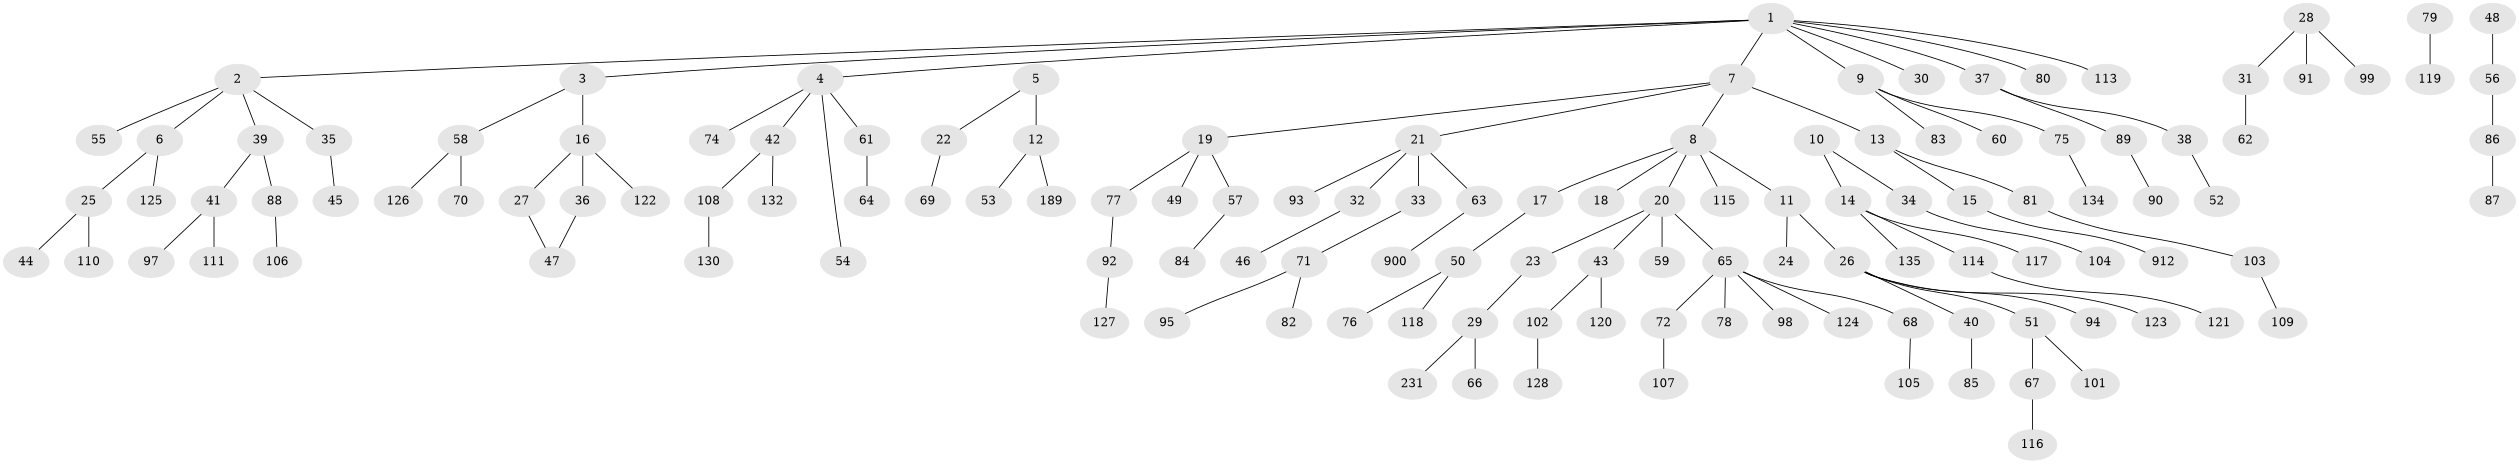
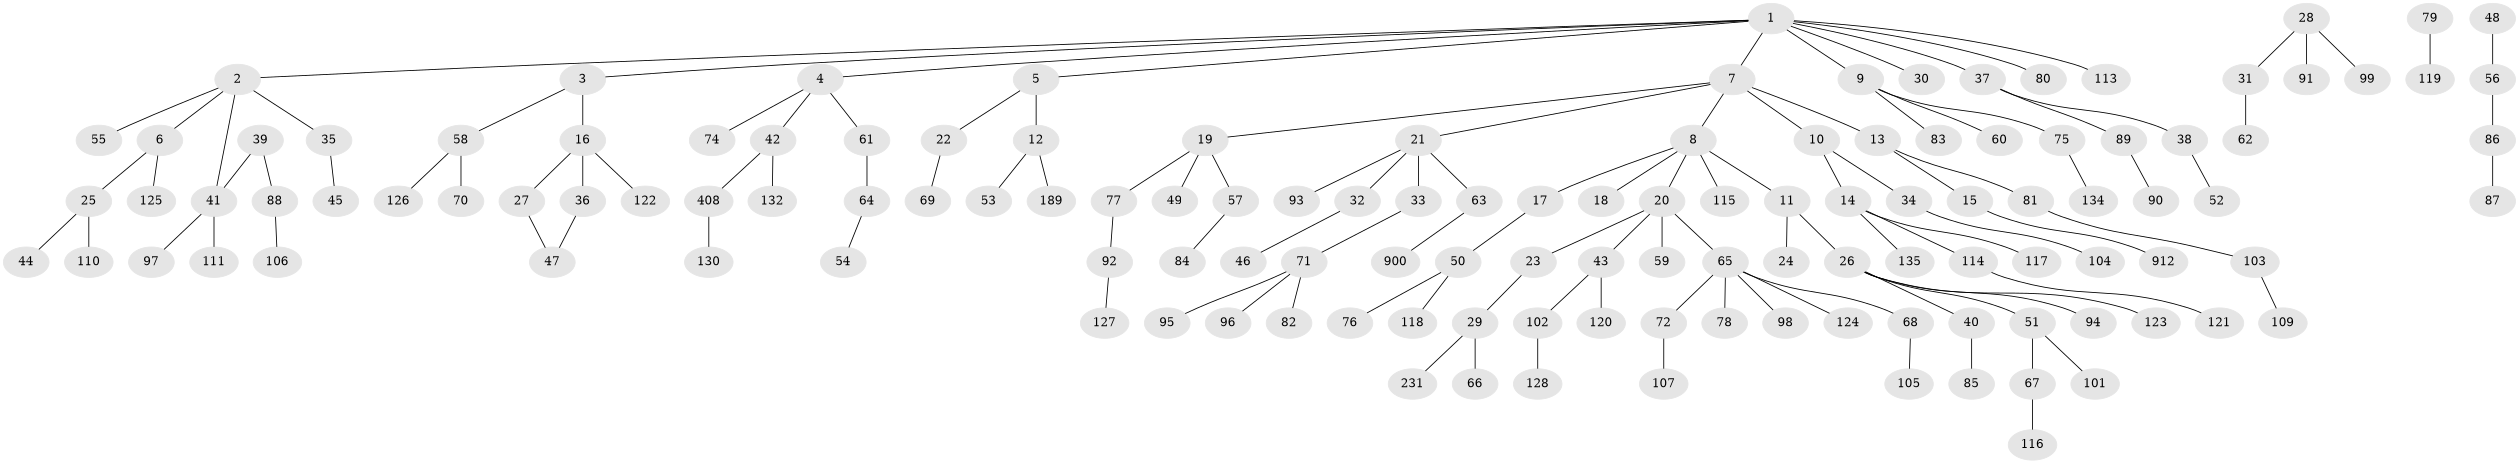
edge "1" -- "5": added
edge "2" -- "39": now "2" -- "41"
edge "7" -- "10": added
edge "4" -- "54": now "64" -- "54"
node "108": label "108" -> "408"
node "96": added
